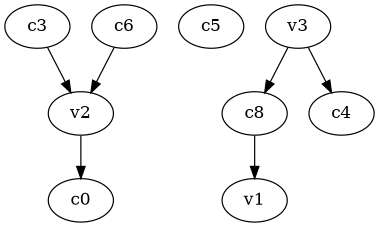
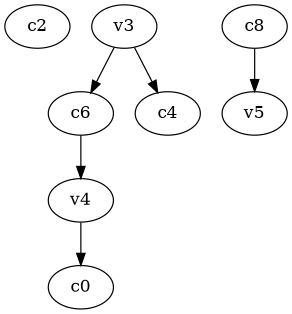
node "c2": added
node "c3": removed
node "c5": removed
edge "v3" -> "c8": now "v3" -> "c6"
node "v2": label "v2" -> "v4"
node "v1": label "v1" -> "v5"
